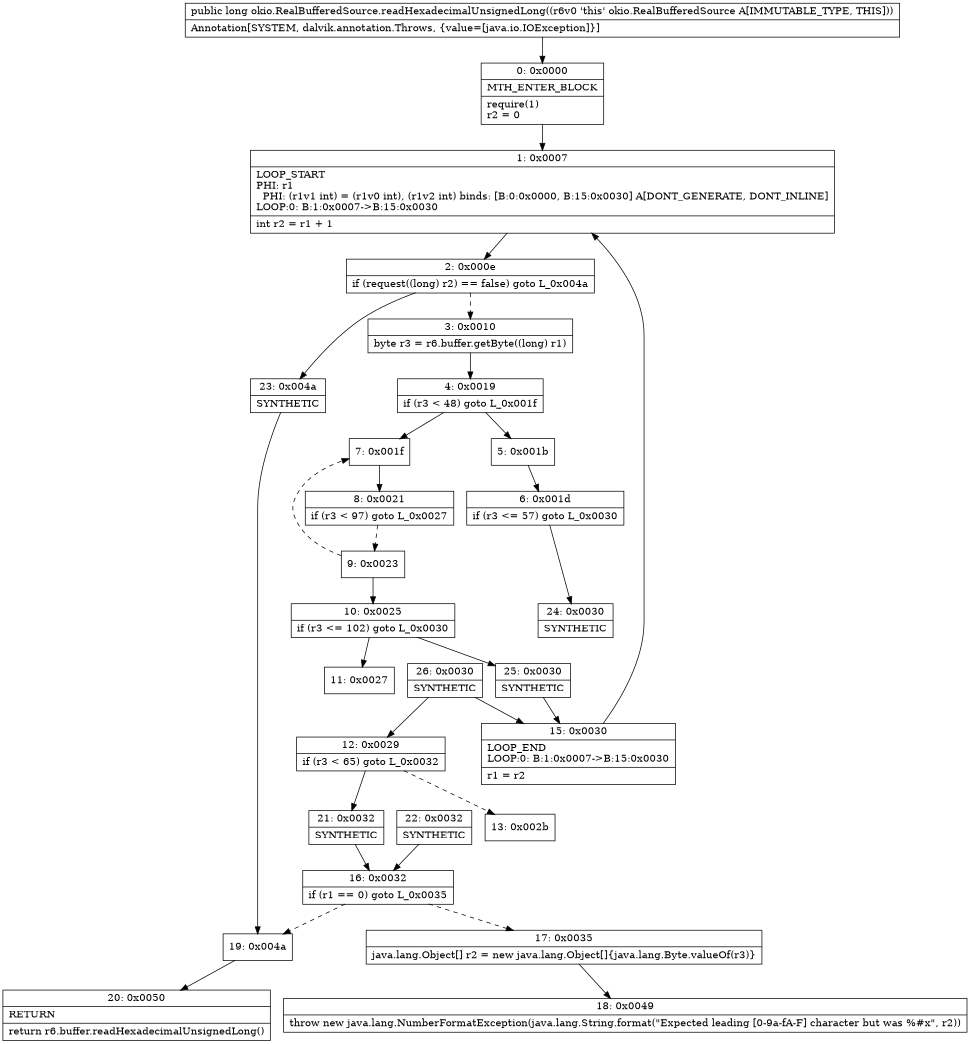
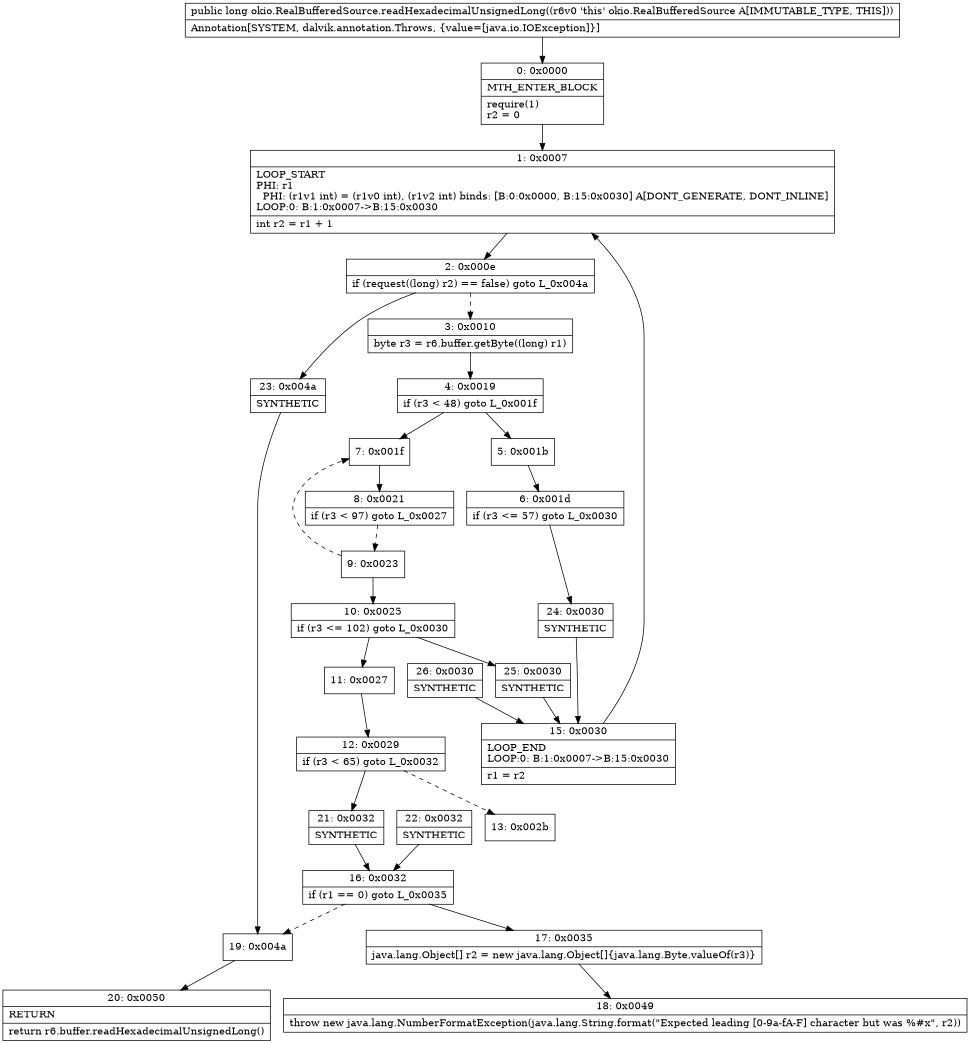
edge "24: 0x0030" -> "15: 0x0030": added
edge "26: 0x0030" -> "12: 0x0029": now "11: 0x0027" -> "12: 0x0029"
edge "16: 0x0032" -> "17: 0x0035": style dashed -> solid
